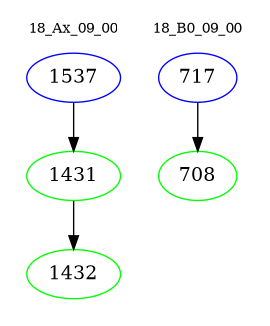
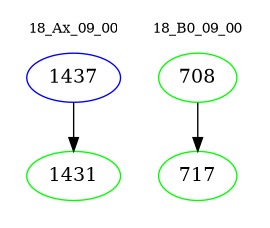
node "1537": label "1537" -> "1437"
node "717": color blue -> green
edge "717" -> "708": reversed
node "1432": removed
